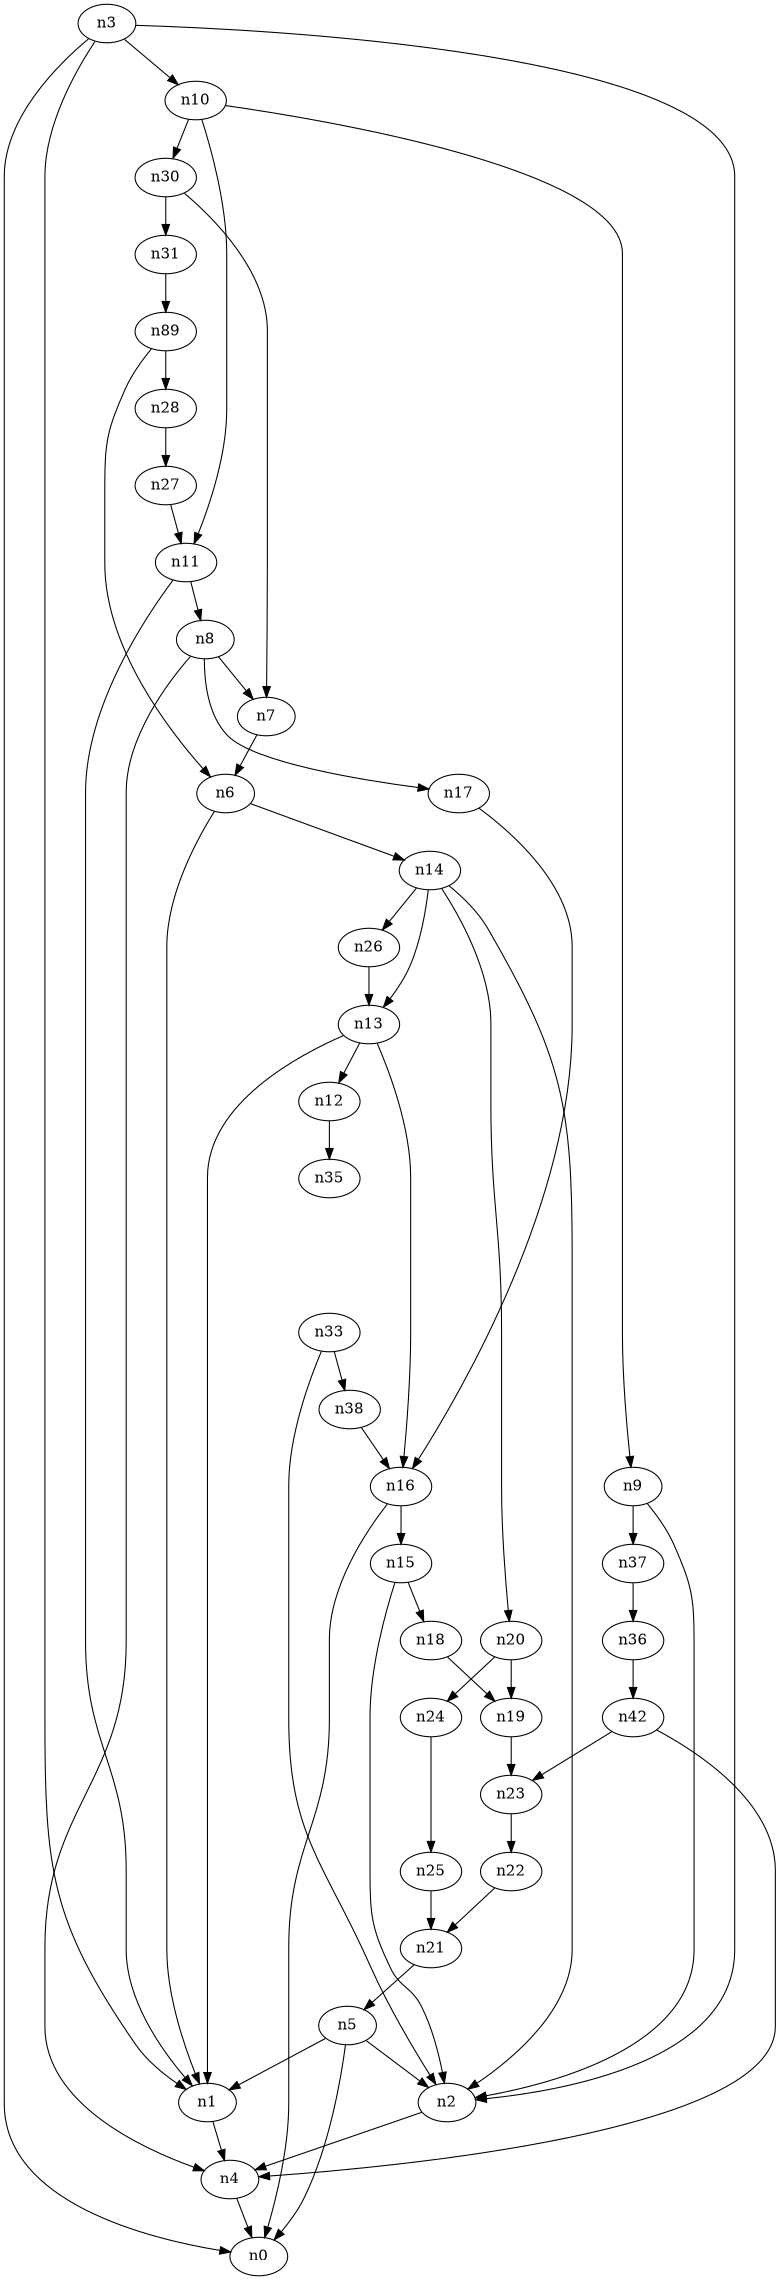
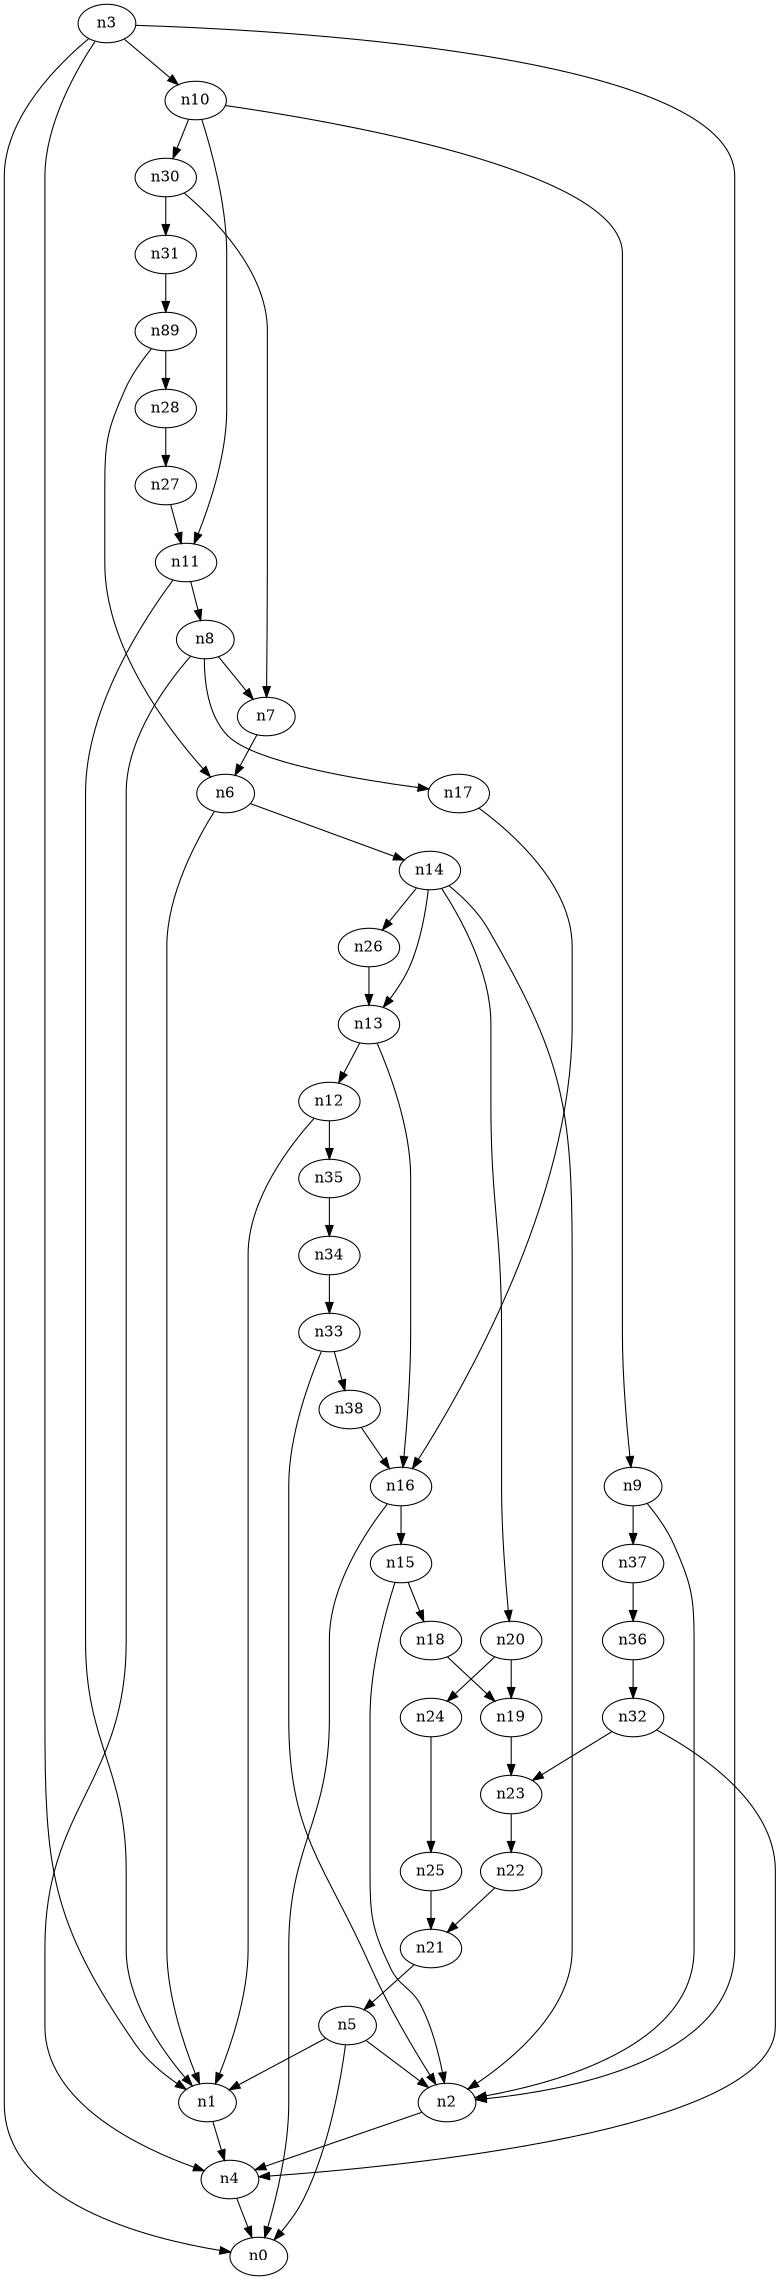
node "n34": added
edge "n13" -> "n1": now "n12" -> "n1"
node "n42": label "n42" -> "n32"
